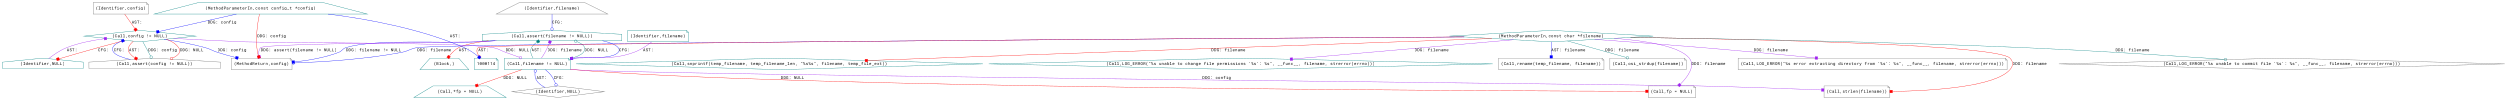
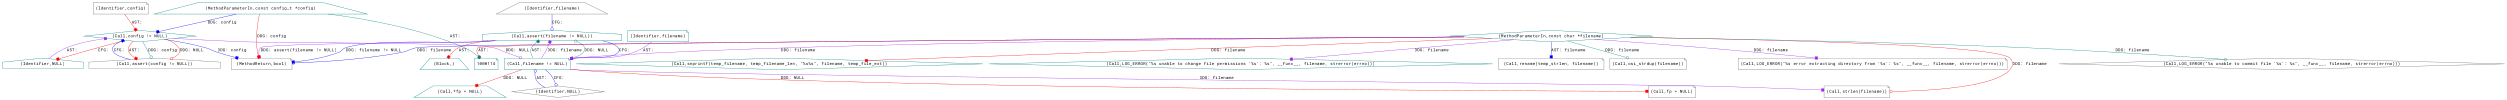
edge "(MethodParameterIn,const config_t *config)" -> "1000114": color blue -> teal
edge "(MethodParameterIn,const char *filename)" -> "(Call,strlen(filename))": arrowhead box -> odot
edge "(MethodParameterIn,const char *filename)" -> "(Call,fp = NULL)": now "(MethodParameterIn,const char *filename)" -> "(Call,filename != NULL)"
node "(MethodReturn,config)": label "(MethodReturn,config)" -> "(MethodReturn,bool)"
node "(Call,rename(temp_filename, filename))": label "(Call,rename(temp_filename, filename))" -> "(Call,rename(temp_strlen, filename))"
edge "(Call,filename != NULL)" -> "(Call,strlen(filename))": label "DDG: config" -> "DDG: filename"
